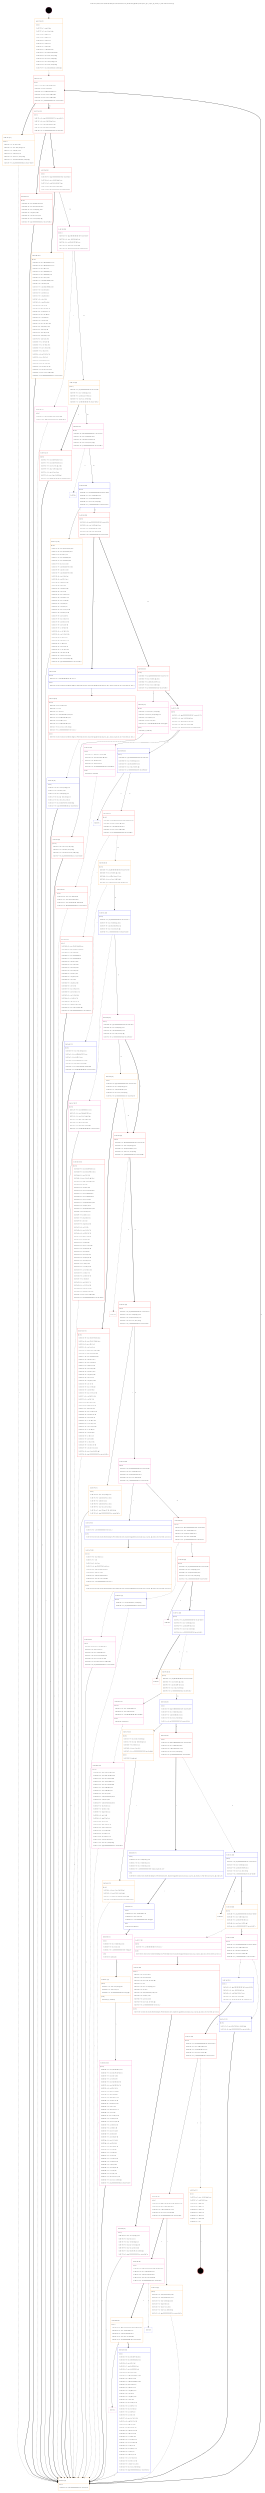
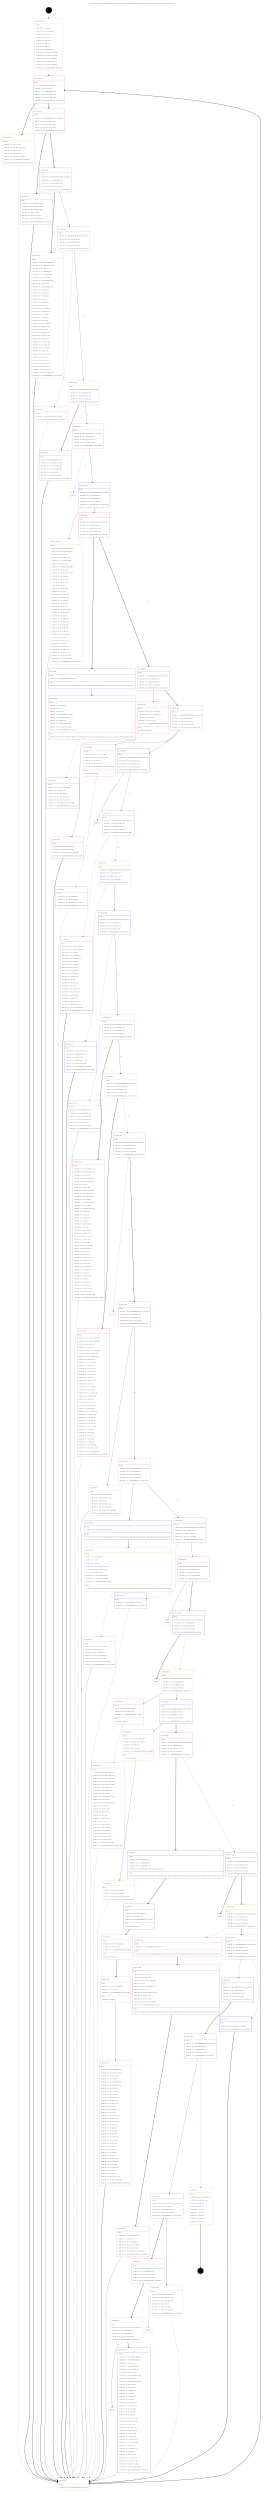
edge "0x401908 [28]" -> "0x401940 [28]": now "0x401908 [28]" -> "0x401db3 [164]"
edge "0x401cbc [32]" -> "0x4022ca [5]": removed, label "1"
